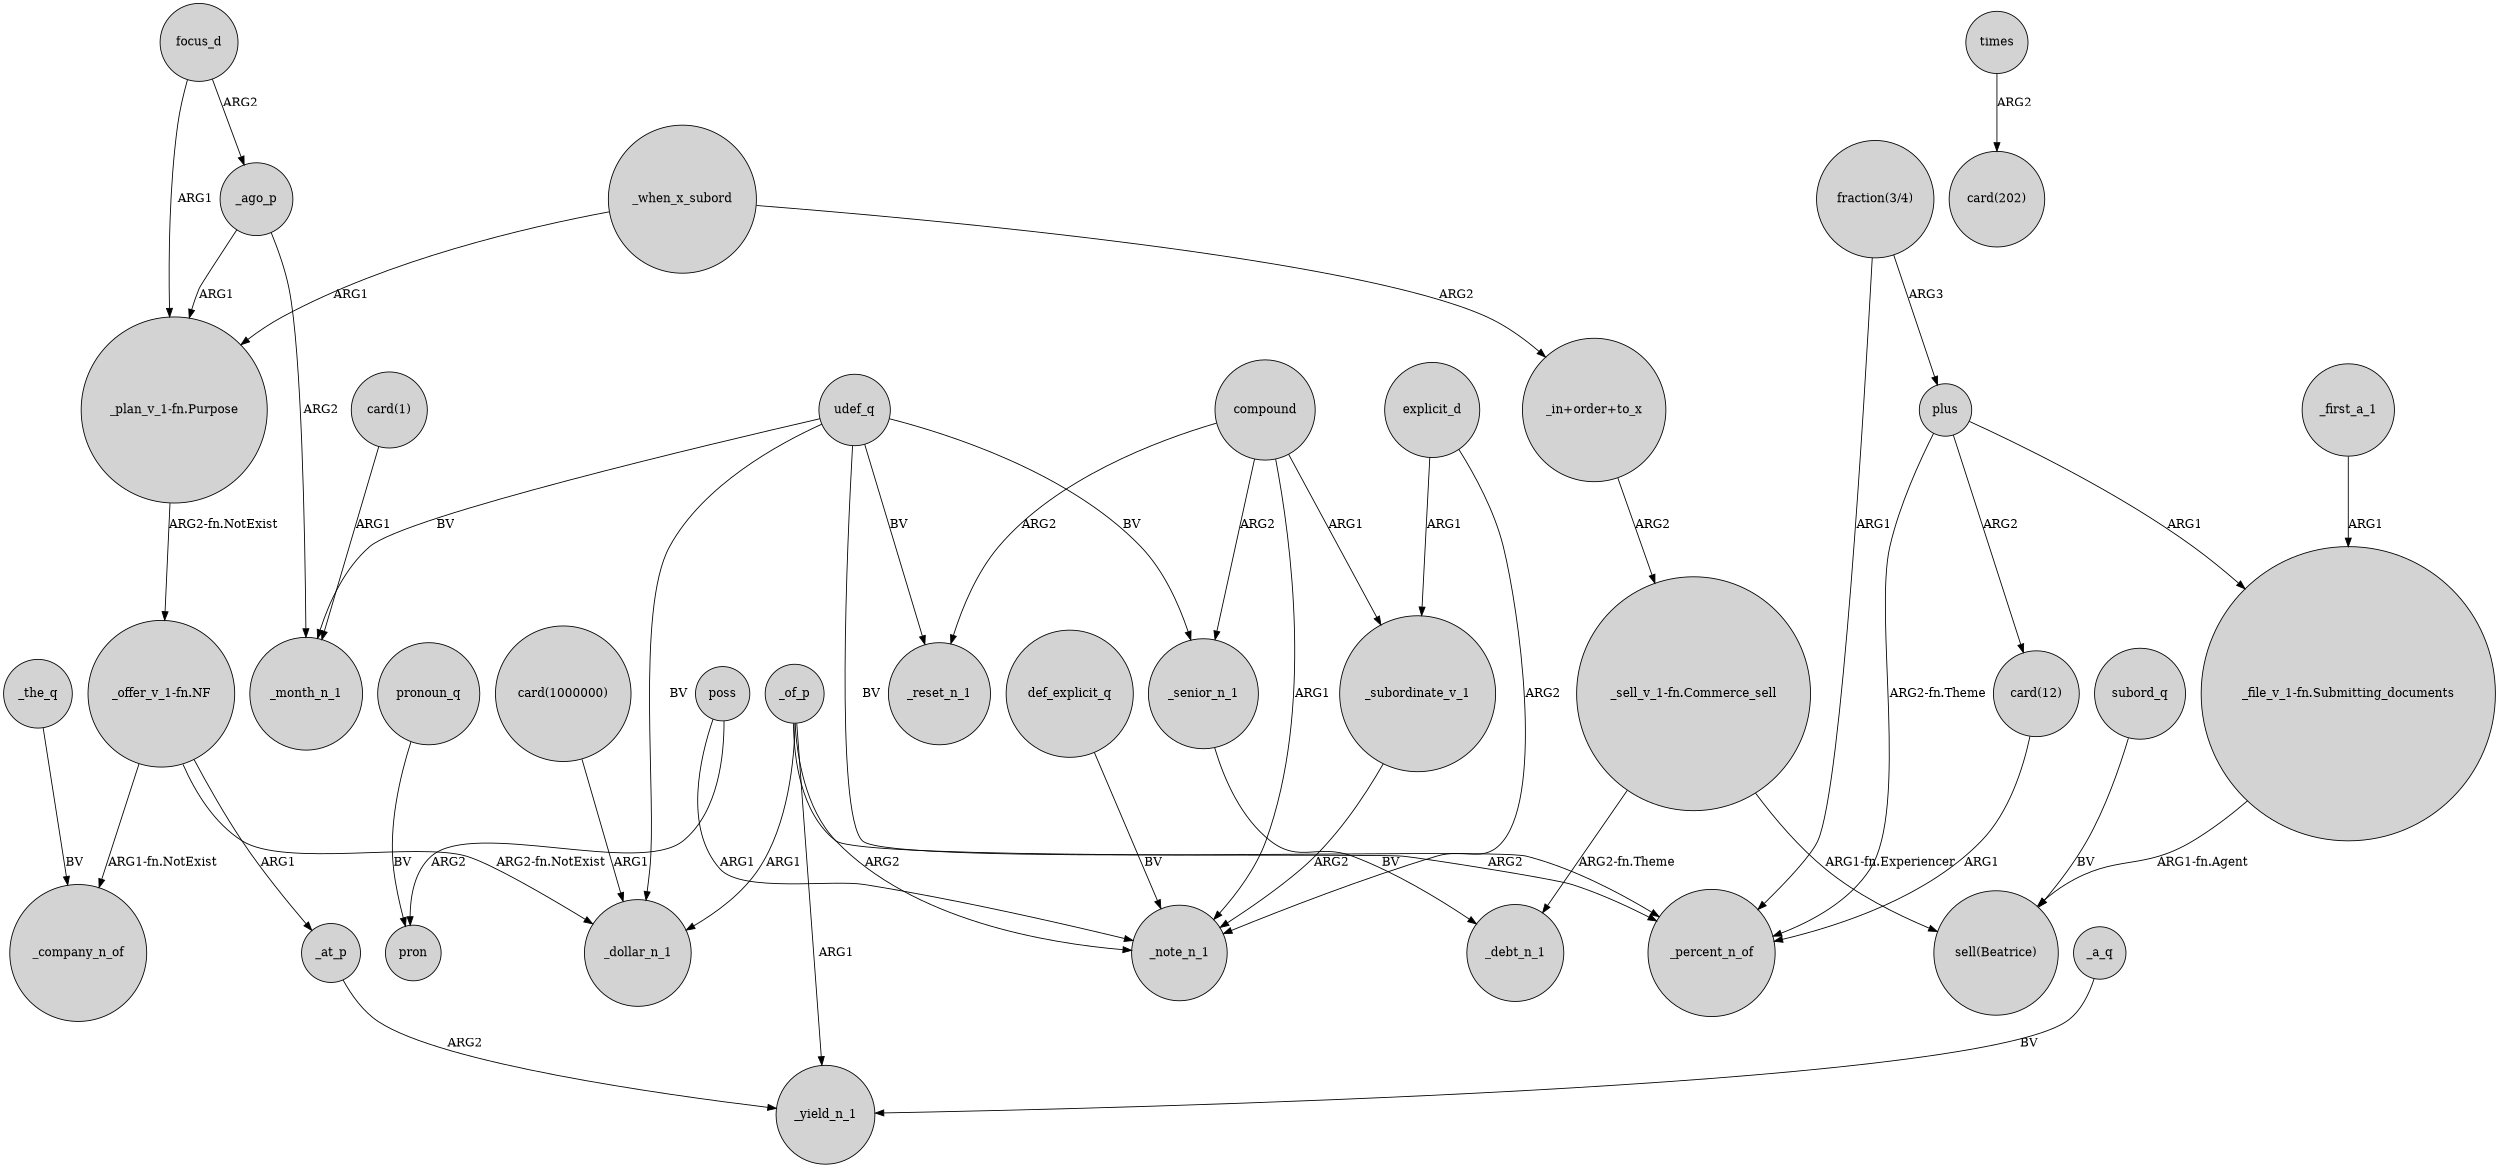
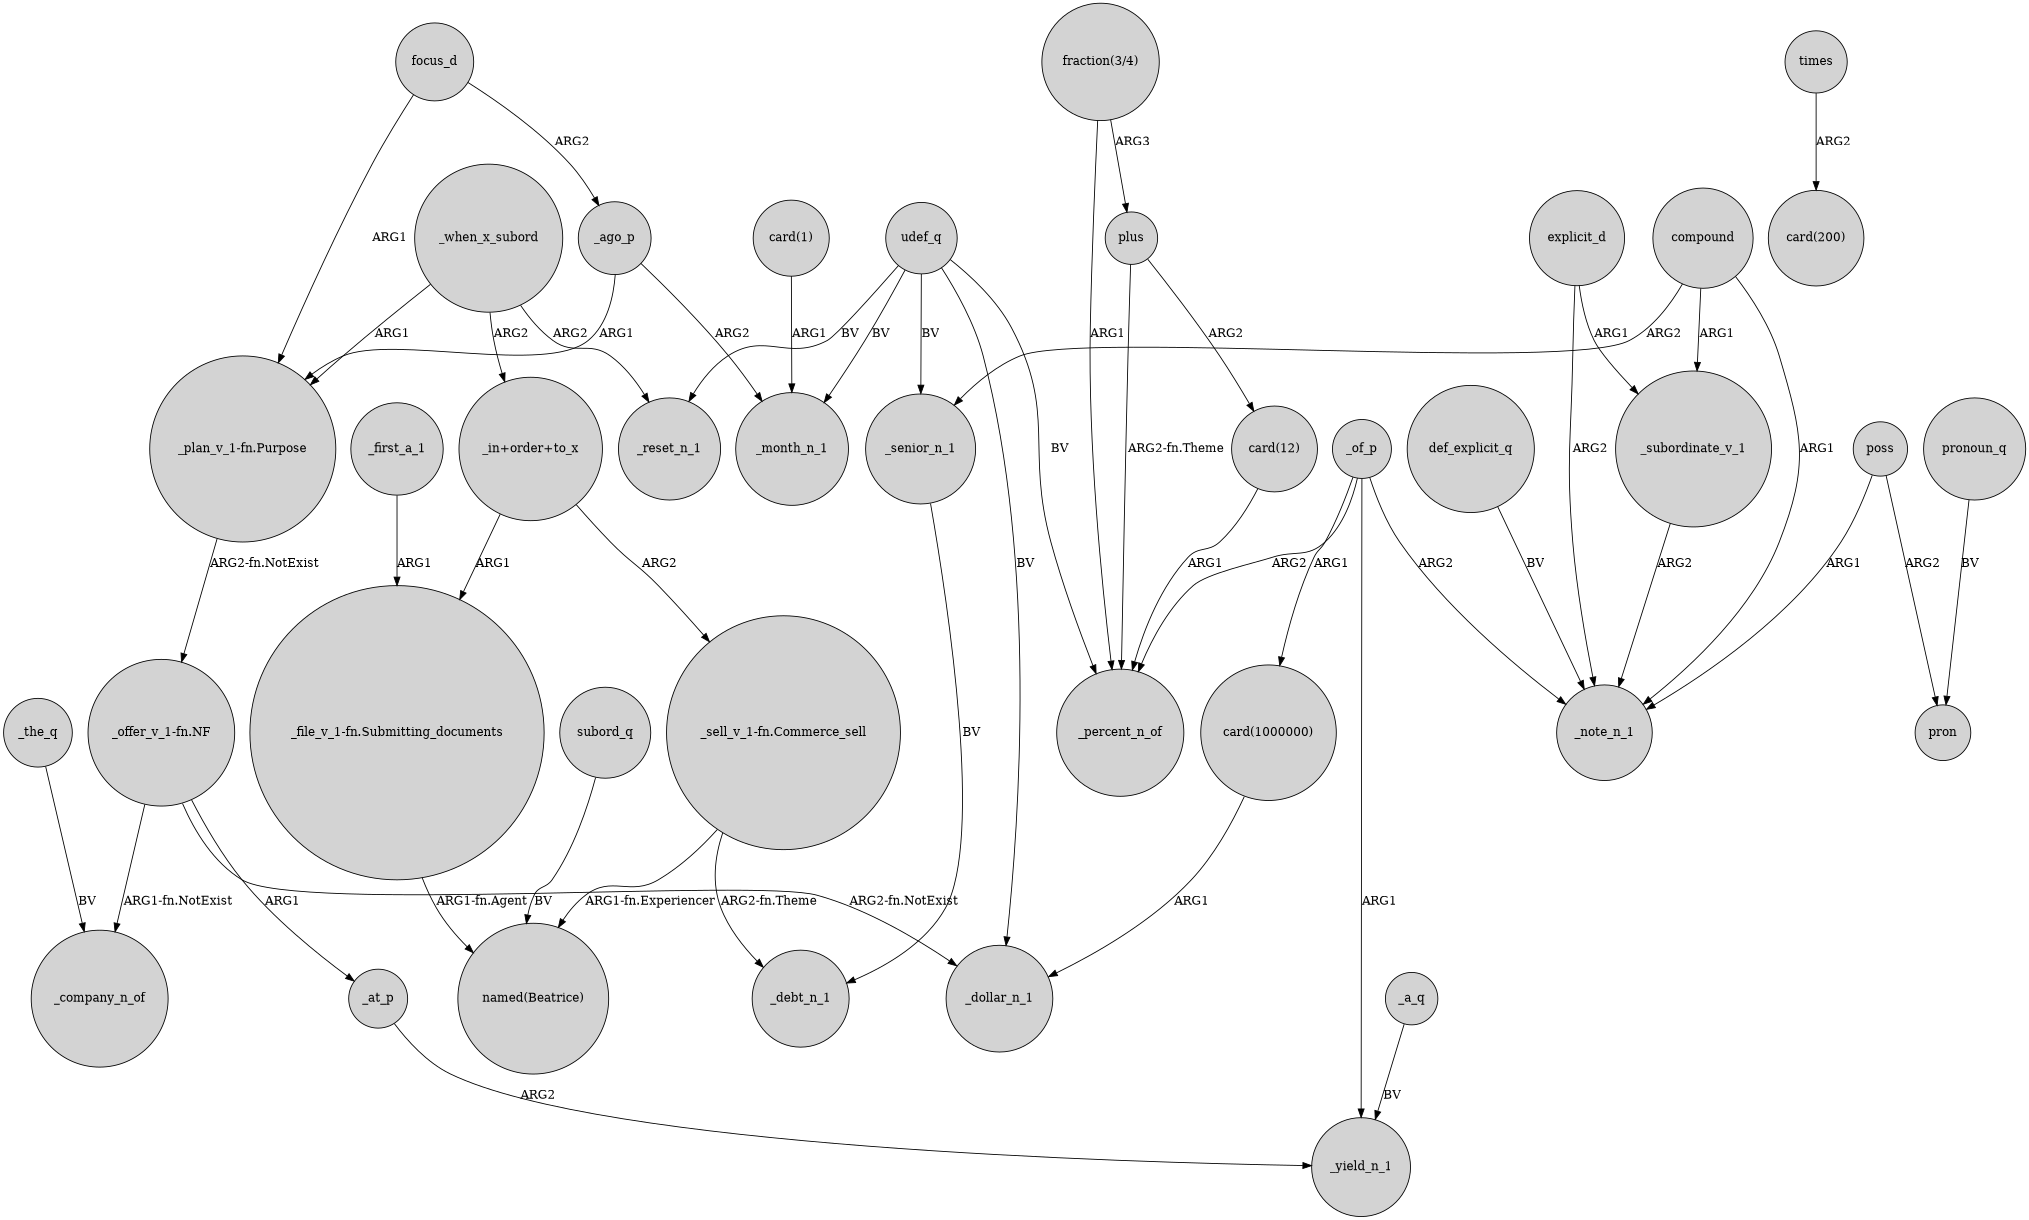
node "card(202)": label "card(202)" -> "card(200)"
edge "plus" -> "_file_v_1-fn.Submitting_documents": now "_in+order+to_x" -> "_file_v_1-fn.Submitting_documents"
edge "compound" -> "_reset_n_1": now "_when_x_subord" -> "_reset_n_1"
edge "_of_p" -> "_dollar_n_1": now "_of_p" -> "card(1000000)"
node "sell(Beatrice)": label "sell(Beatrice)" -> "named(Beatrice)"
